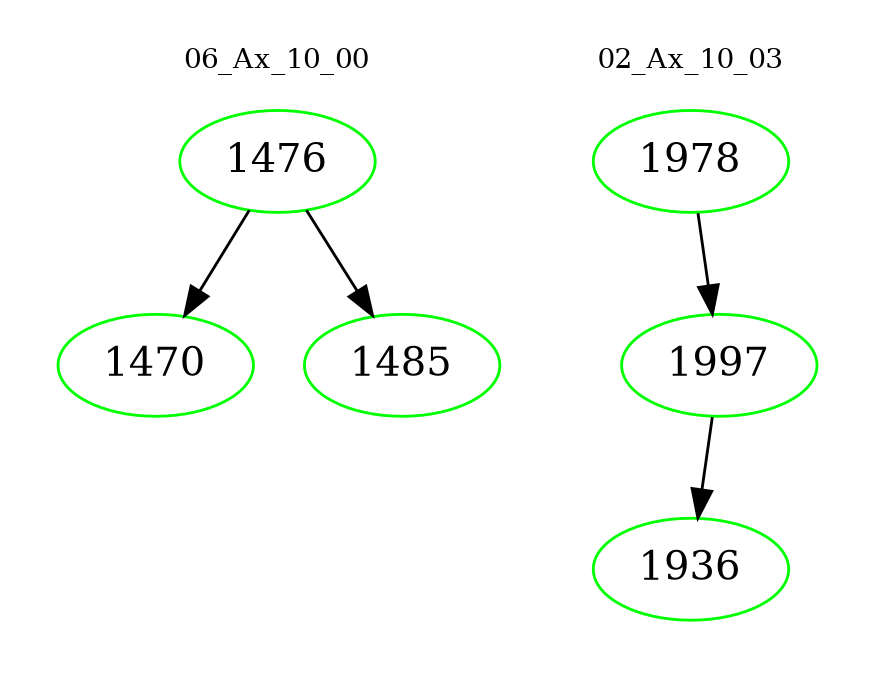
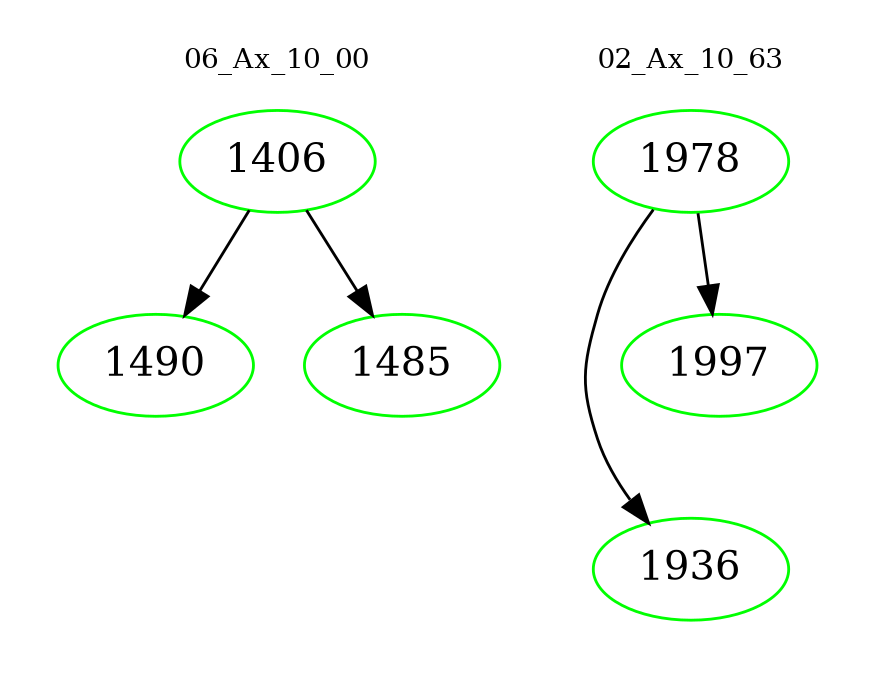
cluster "02_Ax_10_03": label "02_Ax_10_03" -> "02_Ax_10_63"
node "1476": label "1476" -> "1406"
node "1470": label "1470" -> "1490"
edge "1997" -> "1936": now "1978" -> "1936"
